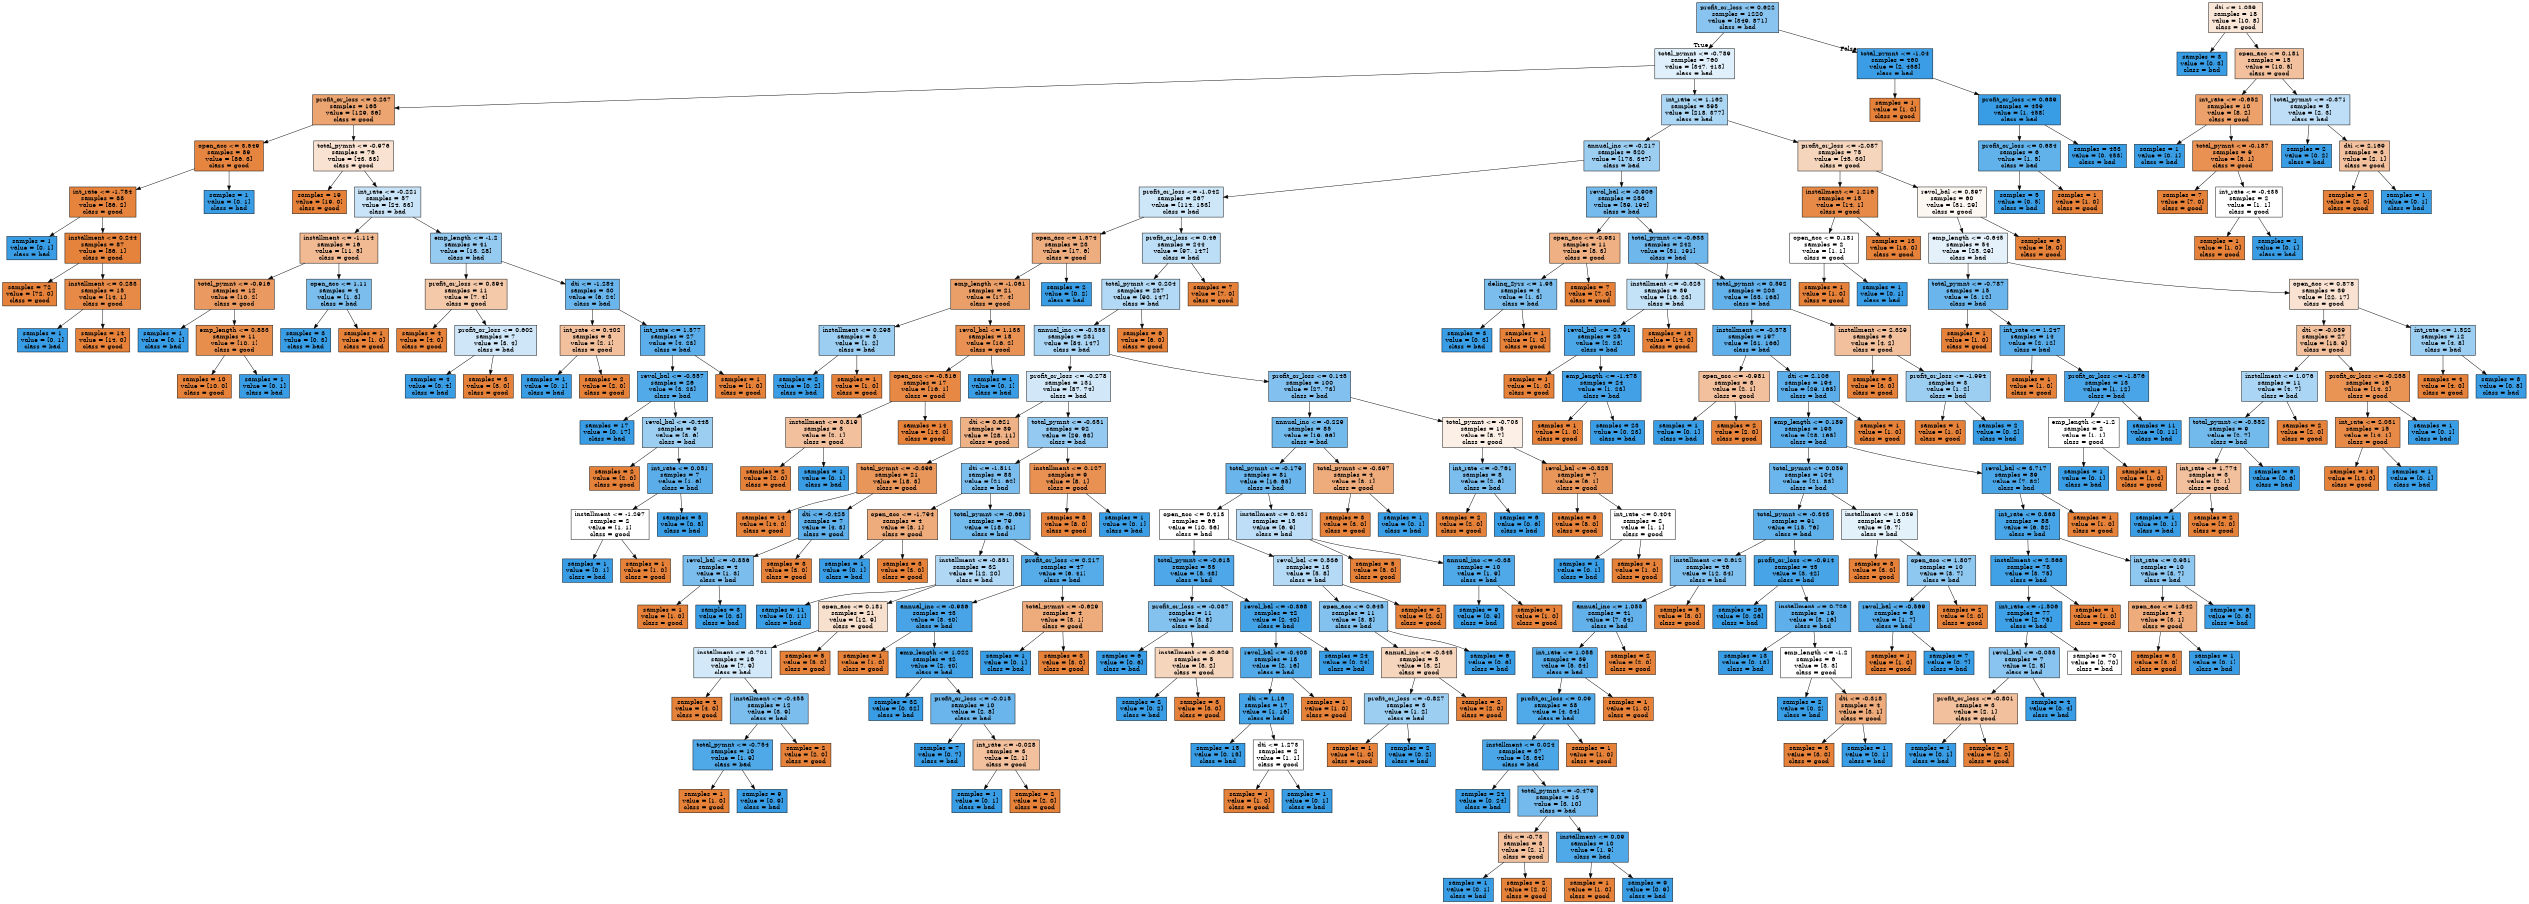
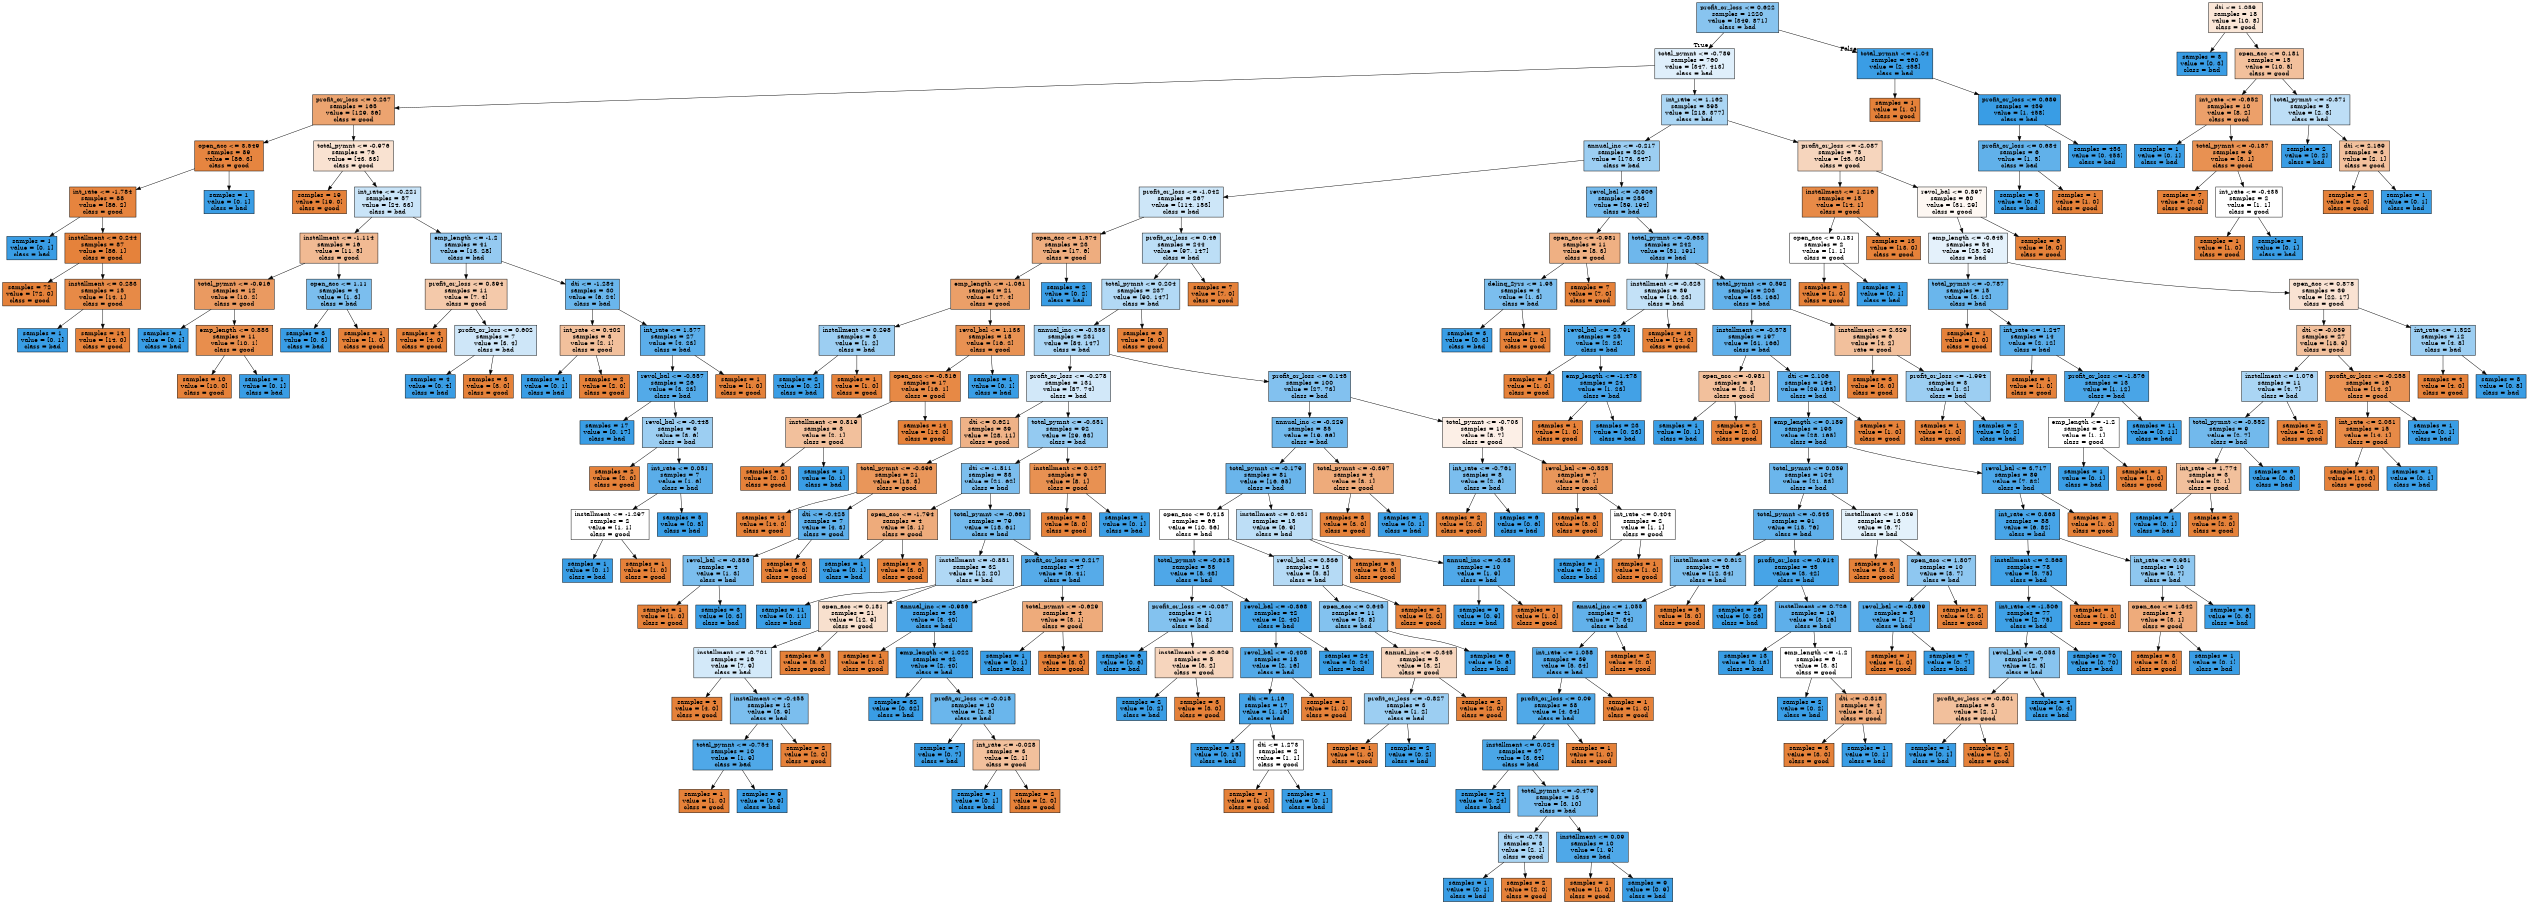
node "installment <= 2.329 samples = 6 value = [4, 2] class = good": label "installment <= 2.329 samples = 6 value = [4, 2] class = good" -> "installment <= 2.329 samples = 6 value = [4, 2] rate = good"
node "samples = 70 value = [0, 70] class = bad": fillcolor #ffffff -> #399de5
node "dti <= -0.73 samples = 3 value = [2, 1] class = good": fillcolor #f2c09c -> #aad5f4
